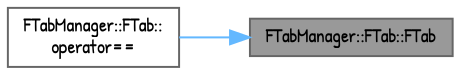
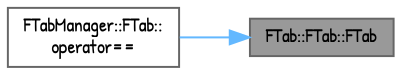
node "FTabManager::FTab::FTab": label "FTabManager::FTab::FTab" -> "FTab::FTab::FTab"
